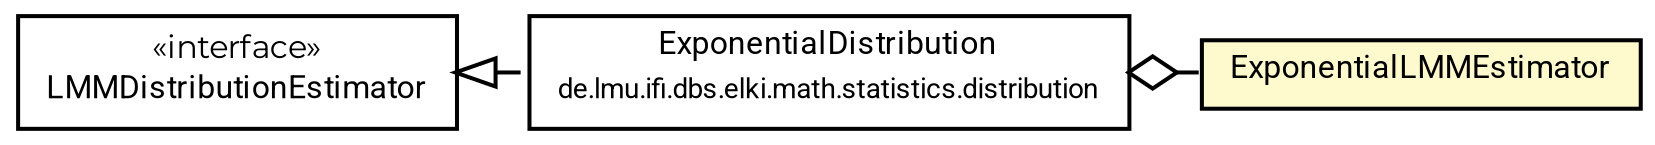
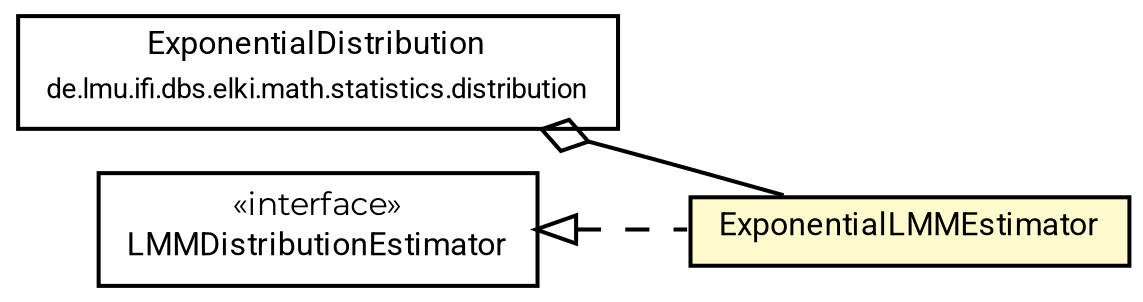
edge "ExponentialDistribution" -> "LMMDistributionEstimator": now "ExponentialLMMEstimator" -> "LMMDistributionEstimator"
